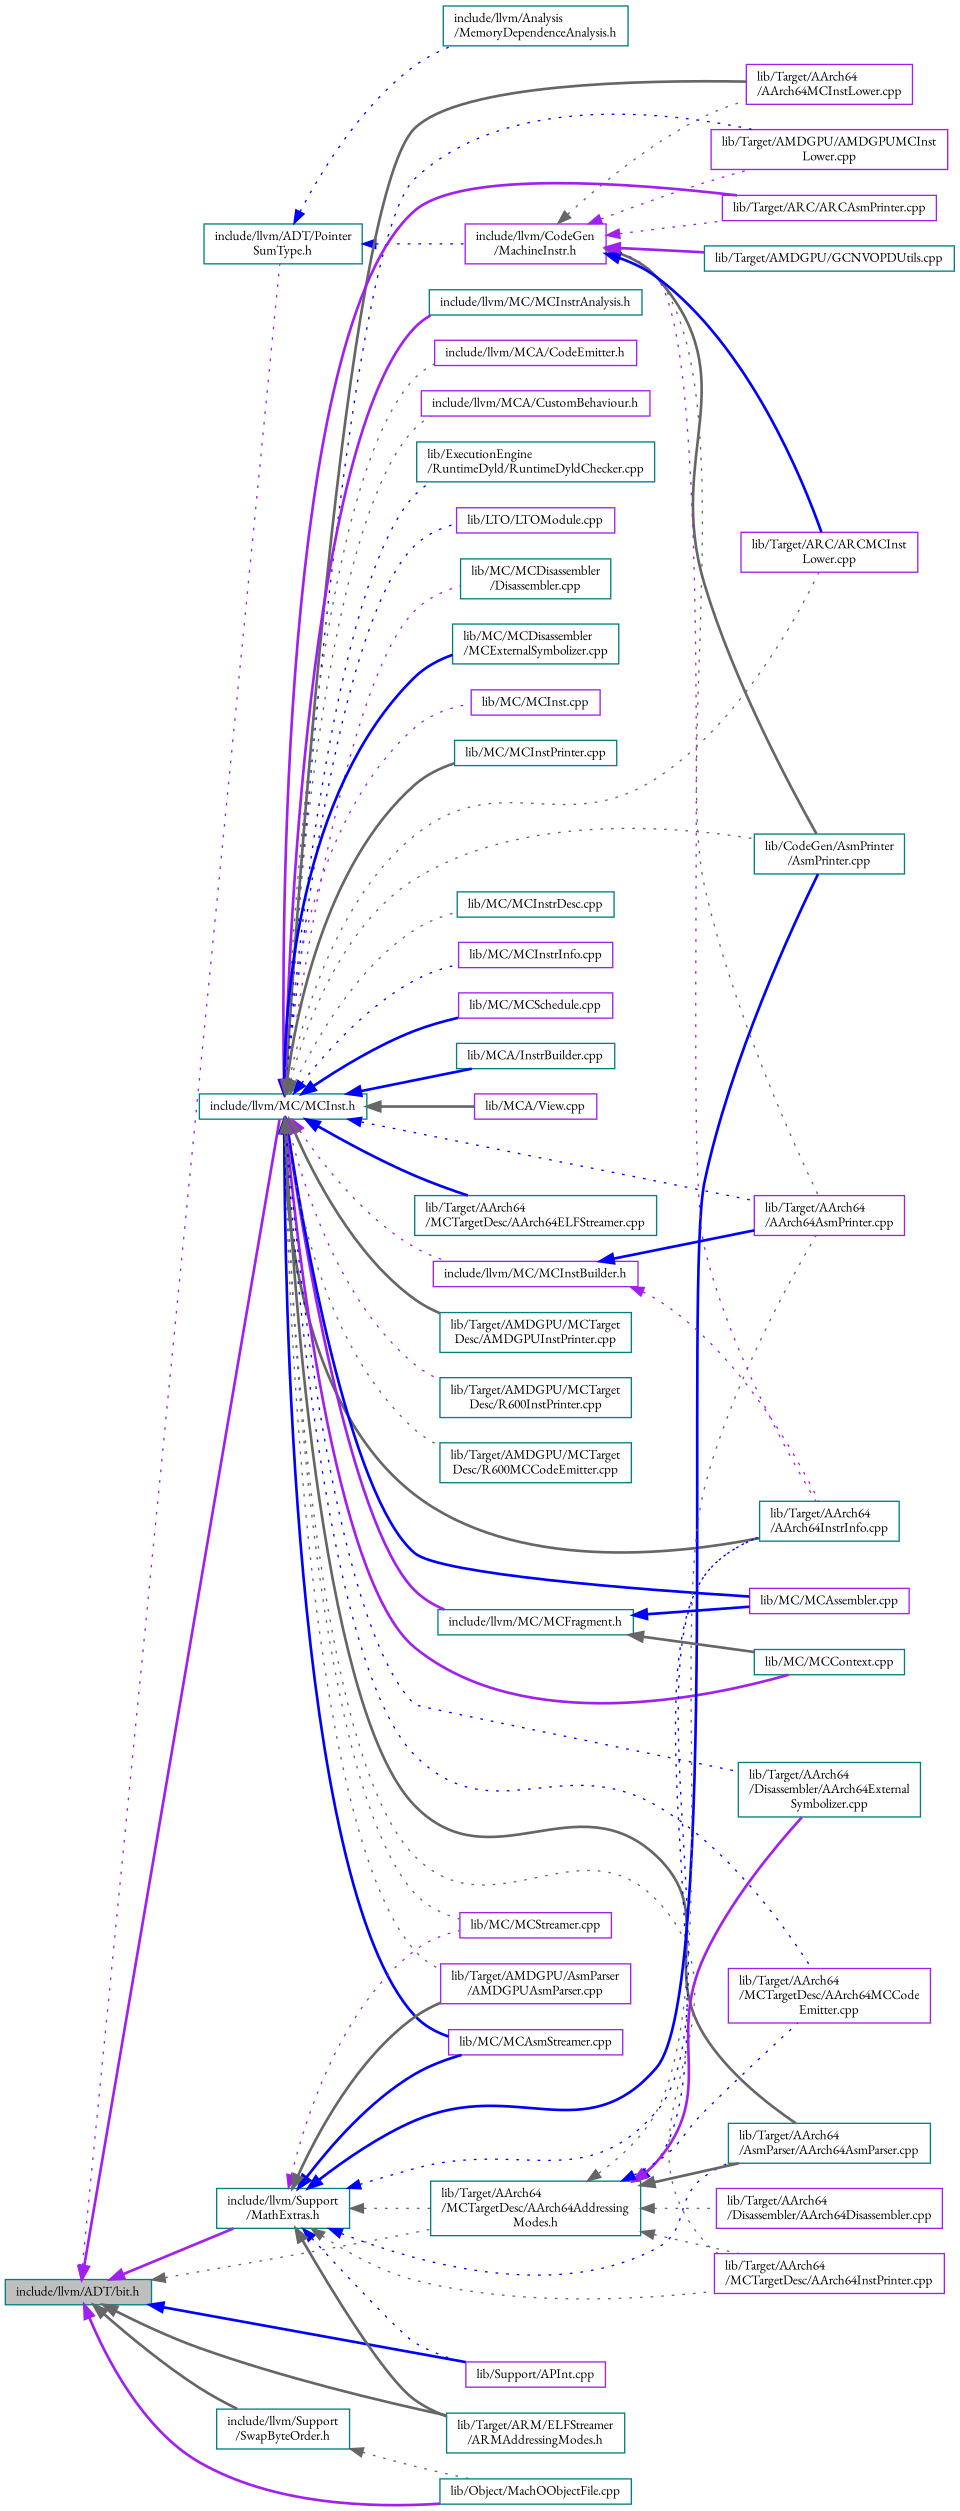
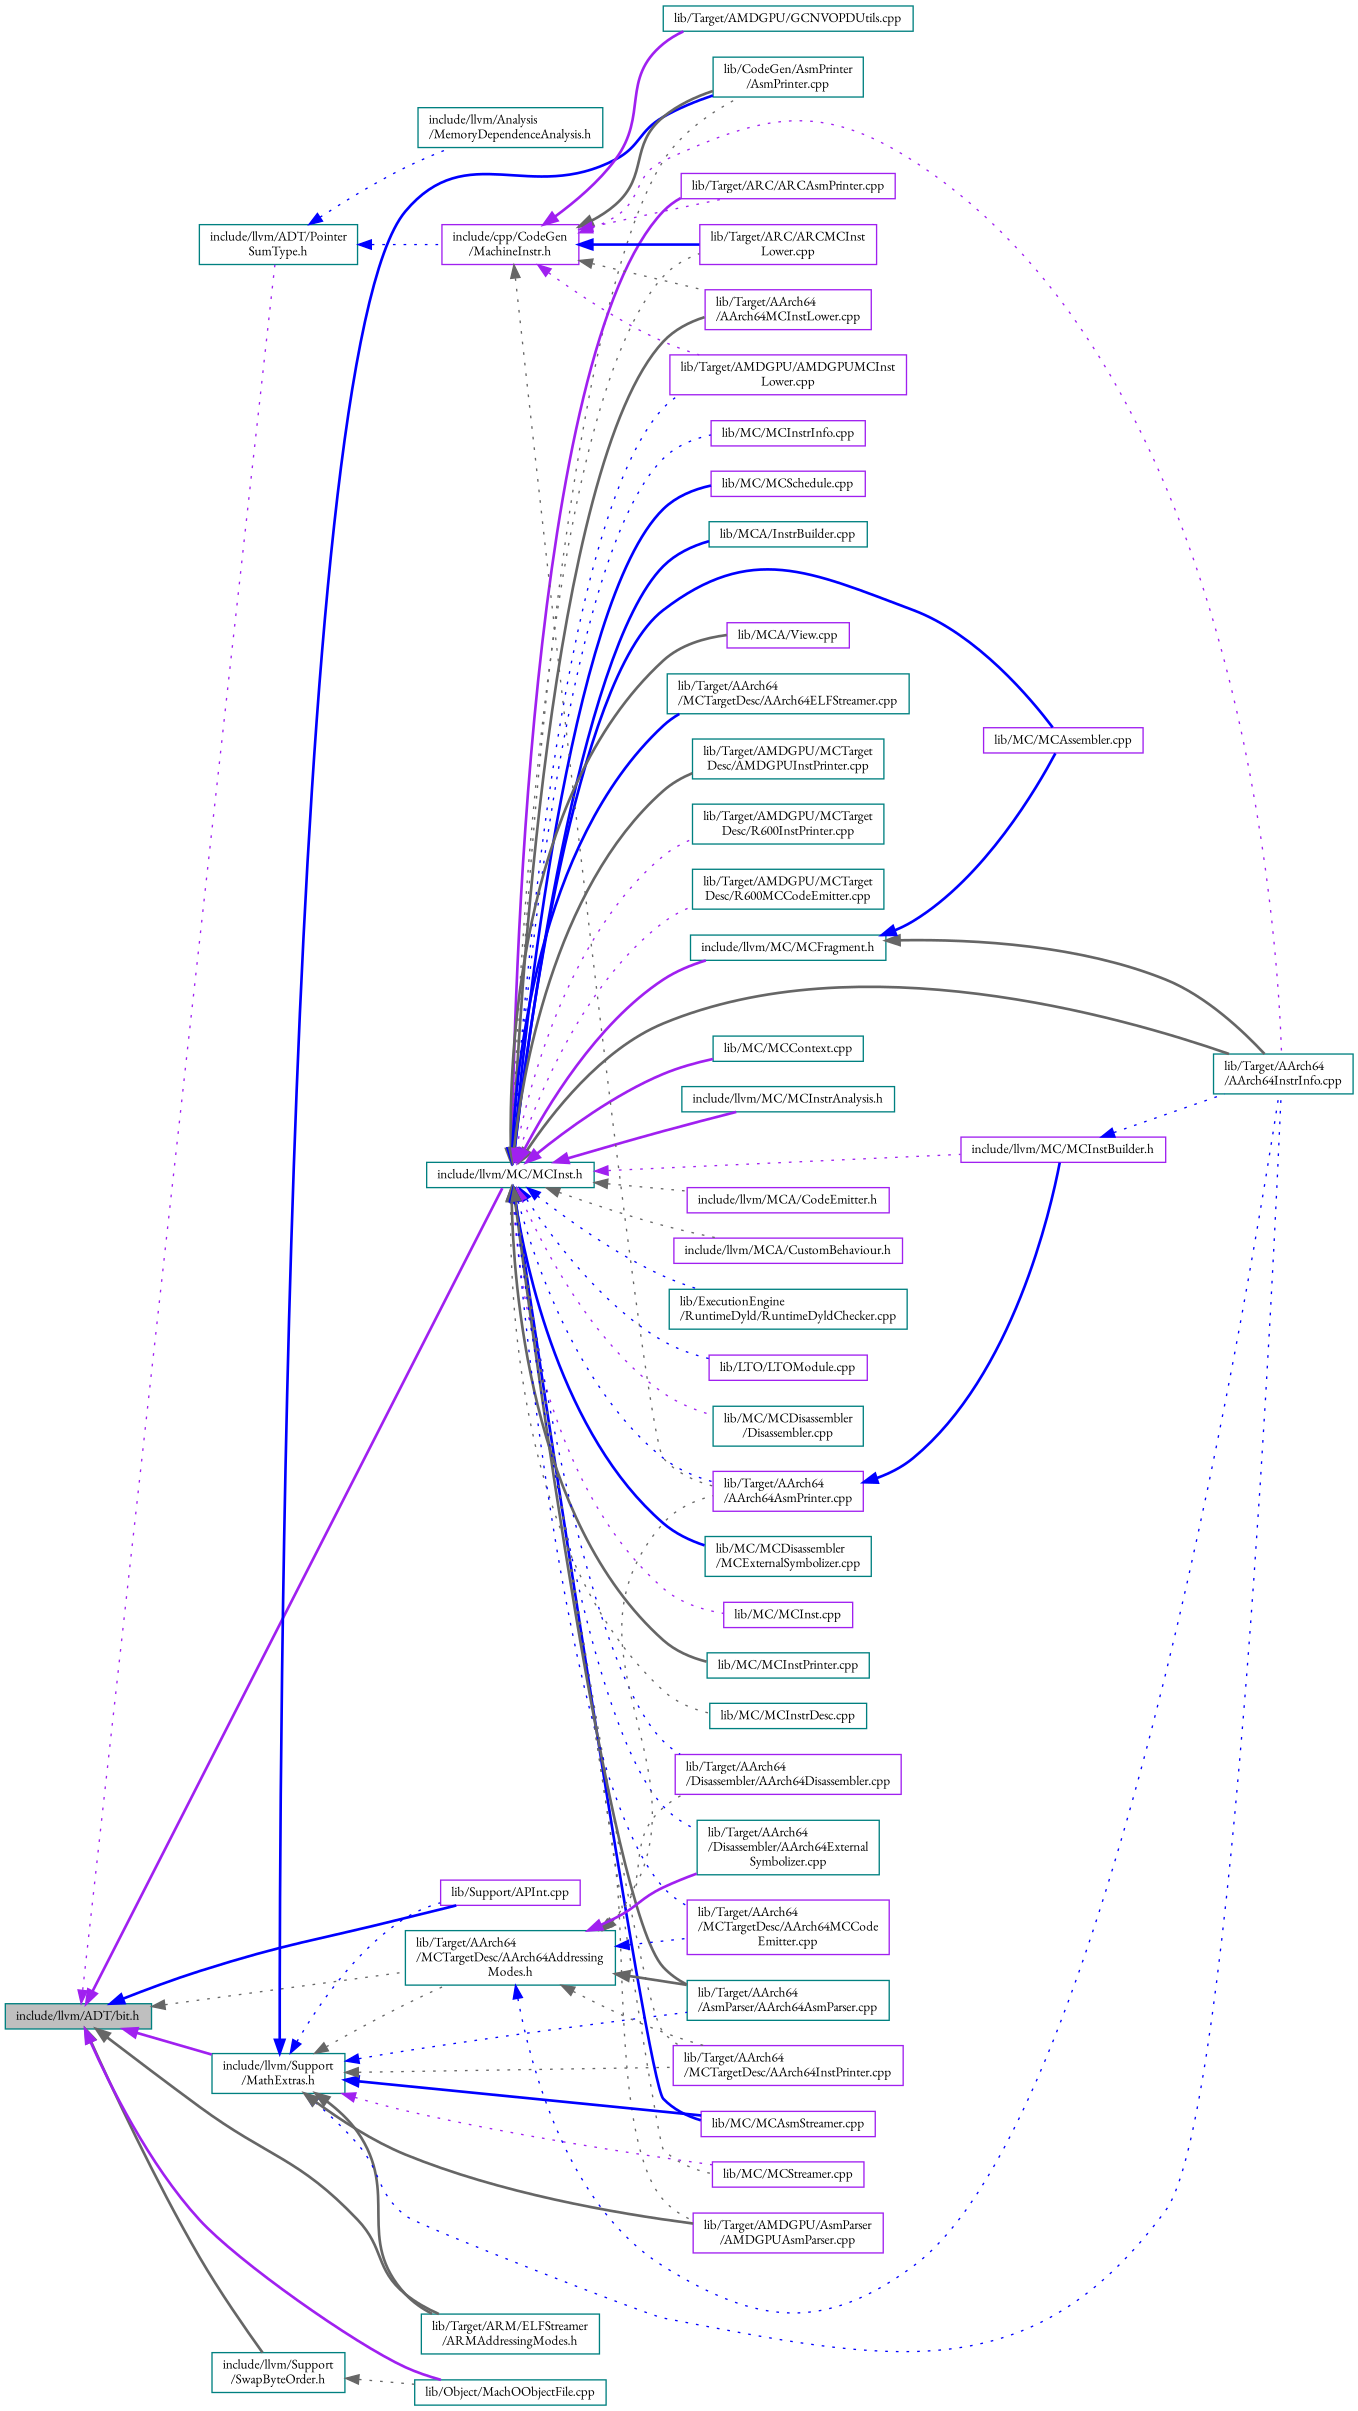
node "include/llvm/CodeGen /MachineInstr.h": label "include/llvm/CodeGen /MachineInstr.h" -> "include/cpp/CodeGen /MachineInstr.h"
edge "lib/Target/AArch64 /AArch64AsmPrinter.cpp" -> "include/llvm/MC/MCInstBuilder.h": reversed
edge "lib/Target/AMDGPU/MCTarget Desc/R600MCCodeEmitter.cpp" -> "include/llvm/MC/MCInst.h": color gray40 -> purple
edge "lib/Target/AArch64 /AArch64InstrInfo.cpp" -> "include/llvm/MC/MCInstBuilder.h": color purple -> blue
edge "lib/Target/AArch64 /Disassembler/AArch64Disassembler.cpp" -> "include/llvm/MC/MCInst.h": added
edge "lib/MC/MCContext.cpp" -> "include/llvm/MC/MCFragment.h": now "lib/Target/AArch64 /AArch64InstrInfo.cpp" -> "include/llvm/MC/MCFragment.h"
